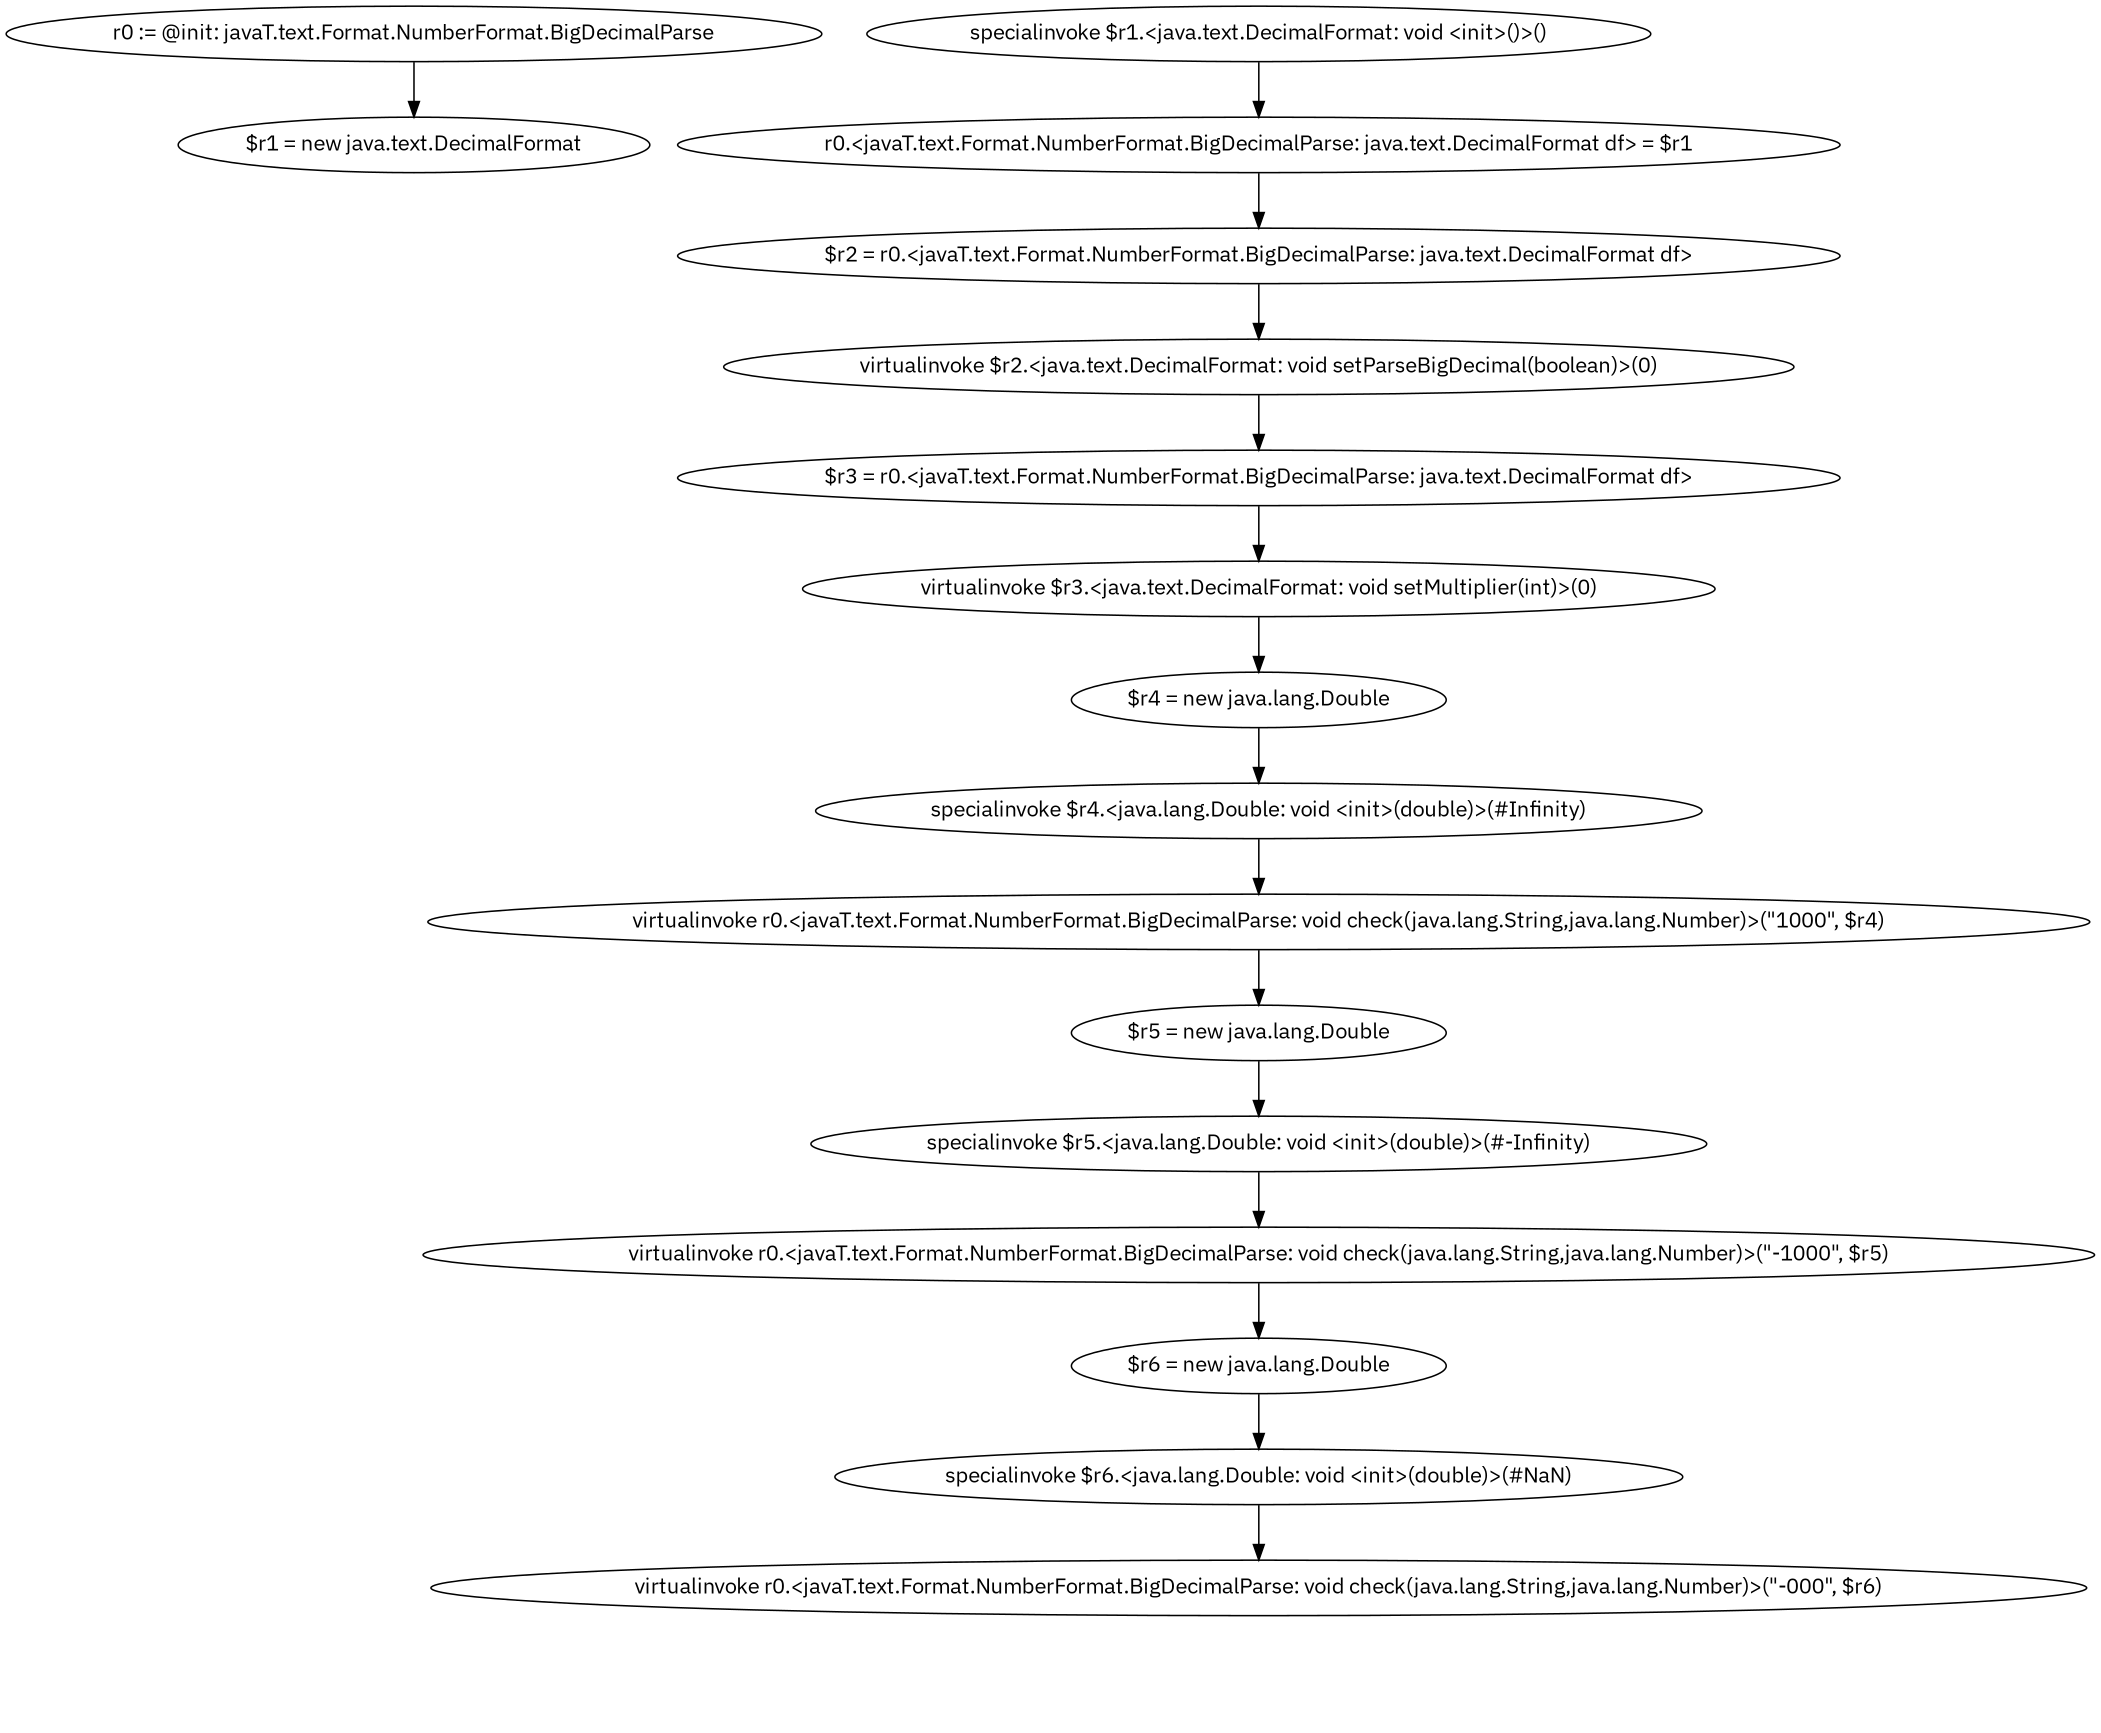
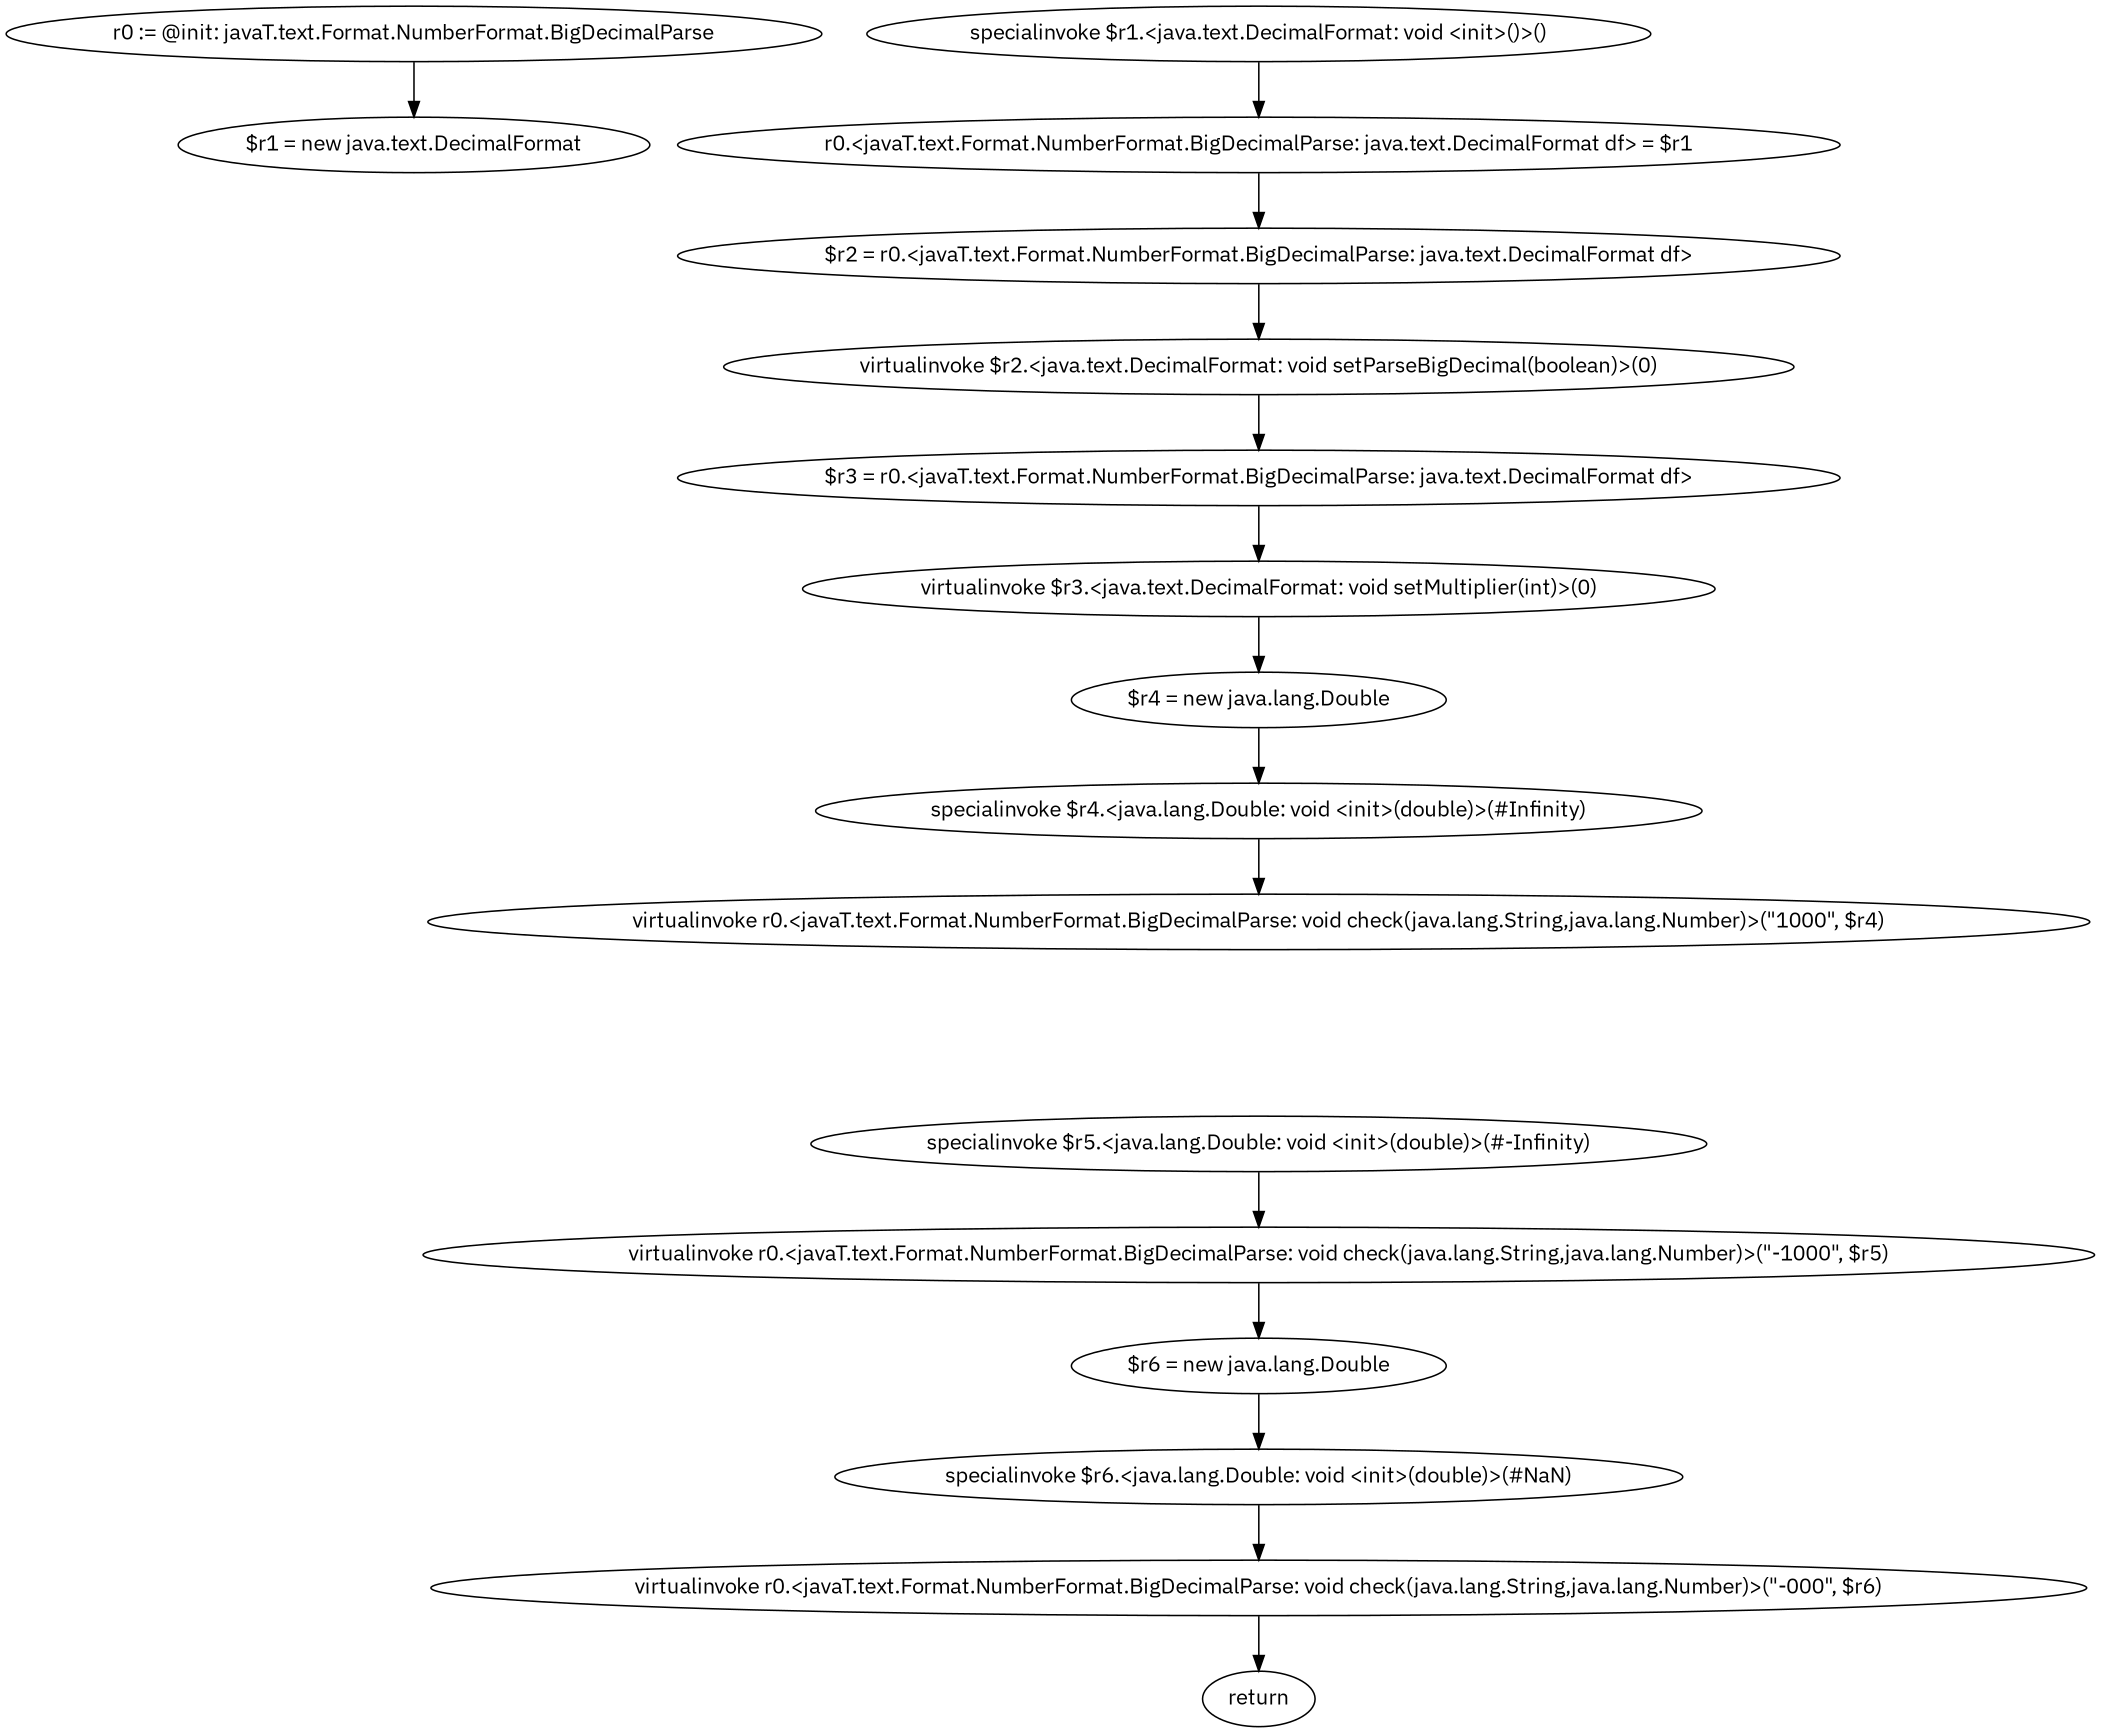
node "$r5 = new java.lang.Double": removed
node "return": added
